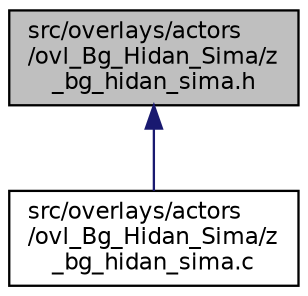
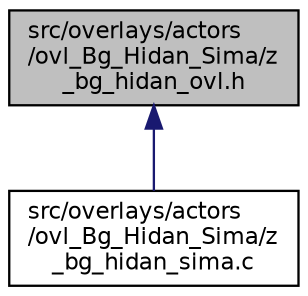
node "src/overlays/actors /ovl_Bg_Hidan_Sima/z _bg_hidan_sima.h": label "src/overlays/actors /ovl_Bg_Hidan_Sima/z _bg_hidan_sima.h" -> "src/overlays/actors /ovl_Bg_Hidan_Sima/z _bg_hidan_ovl.h"
